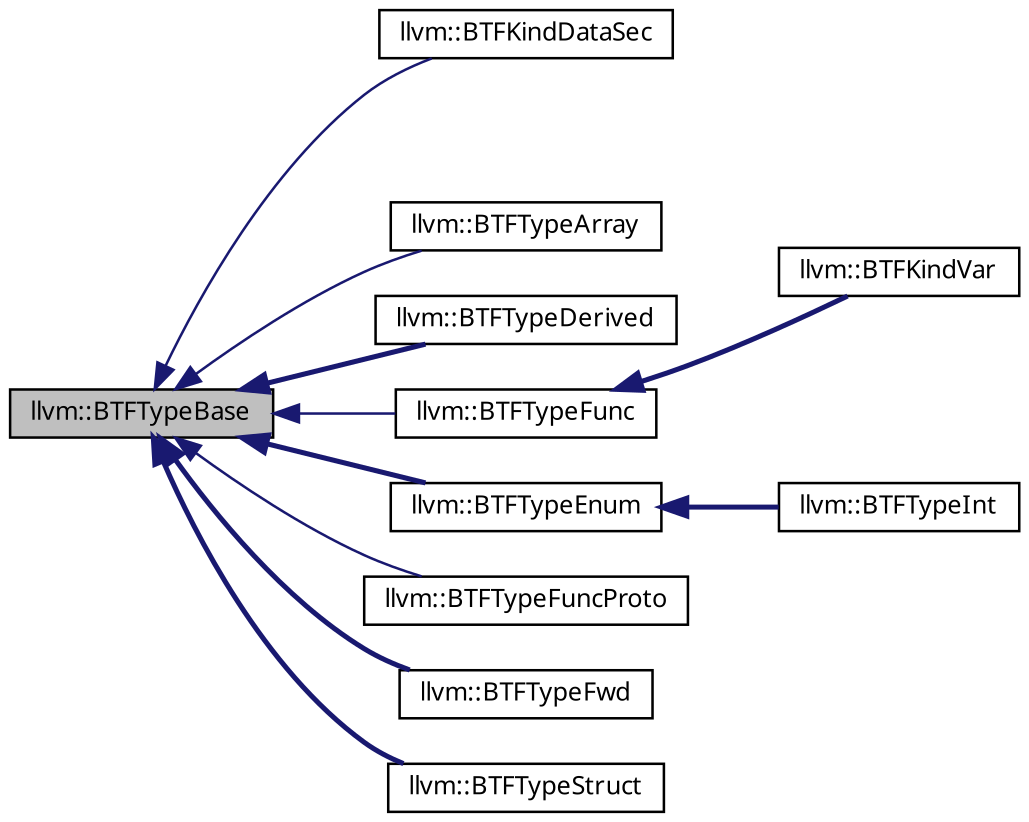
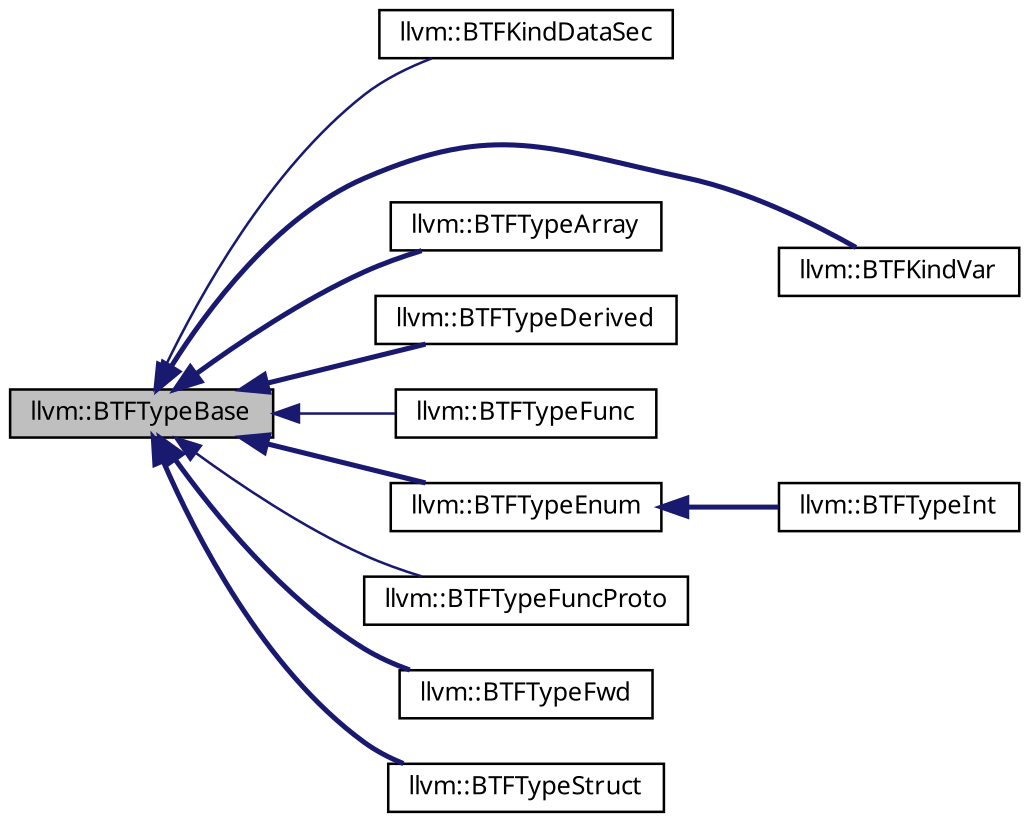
edge "llvm::BTFTypeArray" -> "llvm::BTFTypeBase": style solid -> bold
edge "llvm::BTFKindVar" -> "llvm::BTFTypeFunc": now "llvm::BTFKindVar" -> "llvm::BTFTypeBase"
